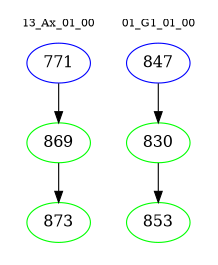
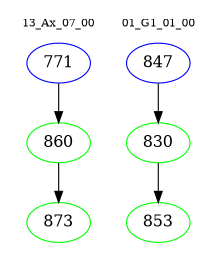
cluster "13_Ax_01_00": label "13_Ax_01_00" -> "13_Ax_07_00"
node "869": label "869" -> "860"
